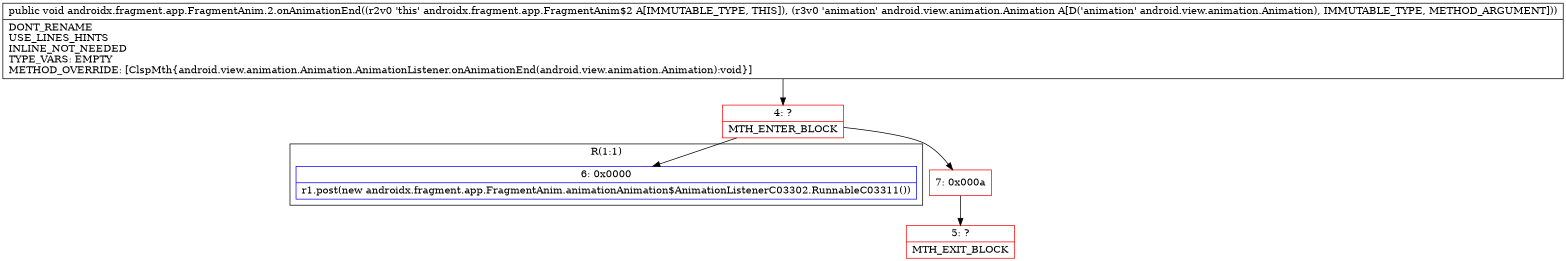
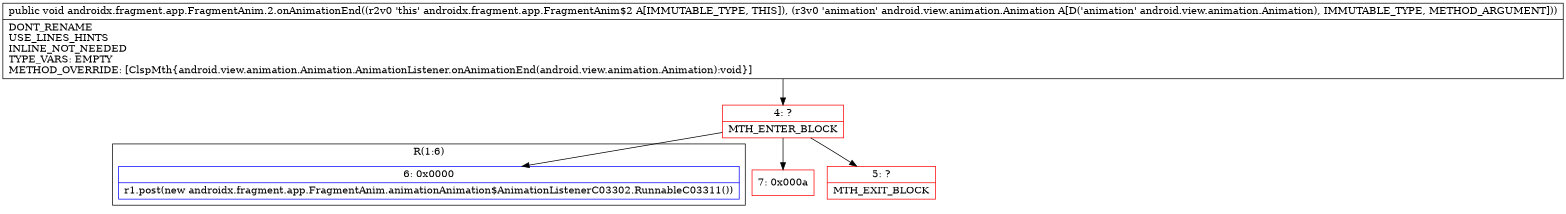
cluster "R(1:1)": label "R(1:1)" -> "R(1:6)"
edge "7: 0x000a" -> "5: ?": now "4: ?" -> "5: ?"
